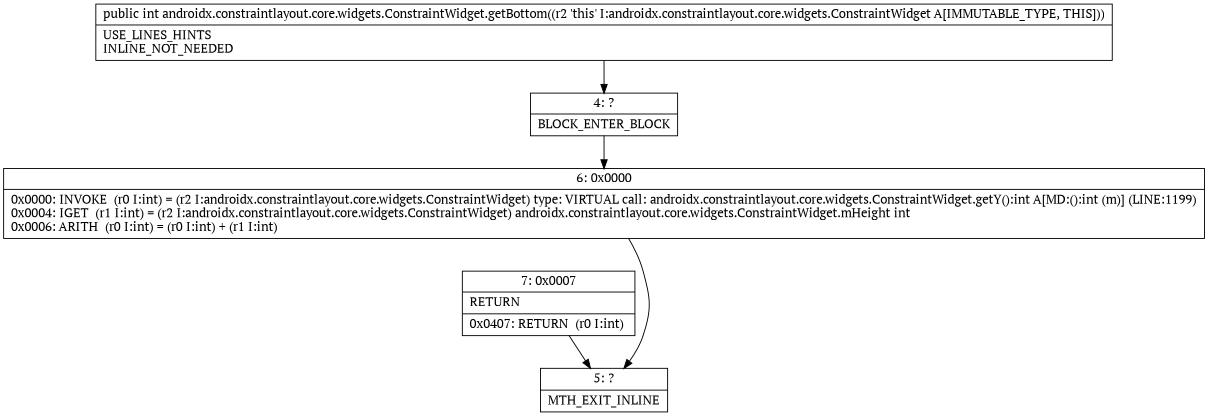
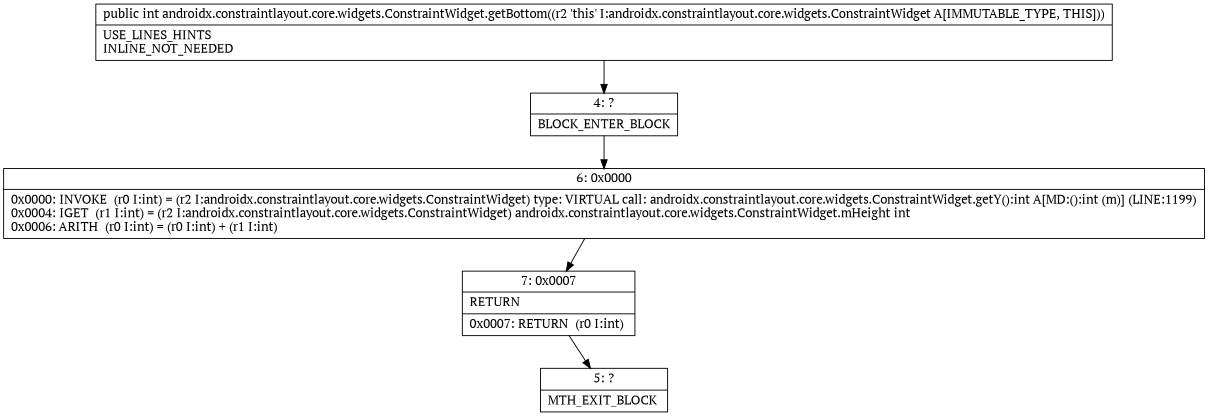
edge "6: 0x0000" -> "5: ?": now "6: 0x0000" -> "7: 0x0007"
node "7: 0x0007": text "0x0407: RETURN  (r0 I:int)" -> "0x0007: RETURN  (r0 I:int)"
node "5: ?": text "MTH_EXIT_INLINE" -> "MTH_EXIT_BLOCK"
